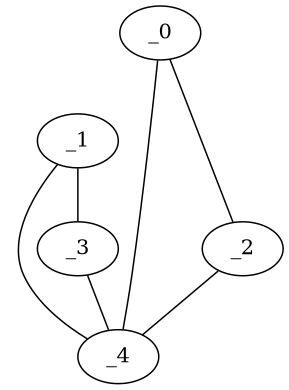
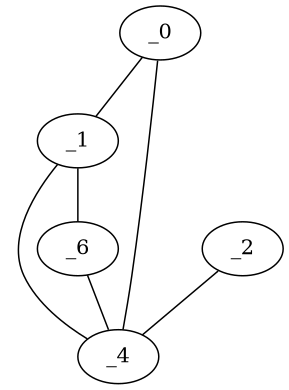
edge "_0" -- "_2": now "_0" -- "_1"
node "_3": label "_3" -> "_6"
